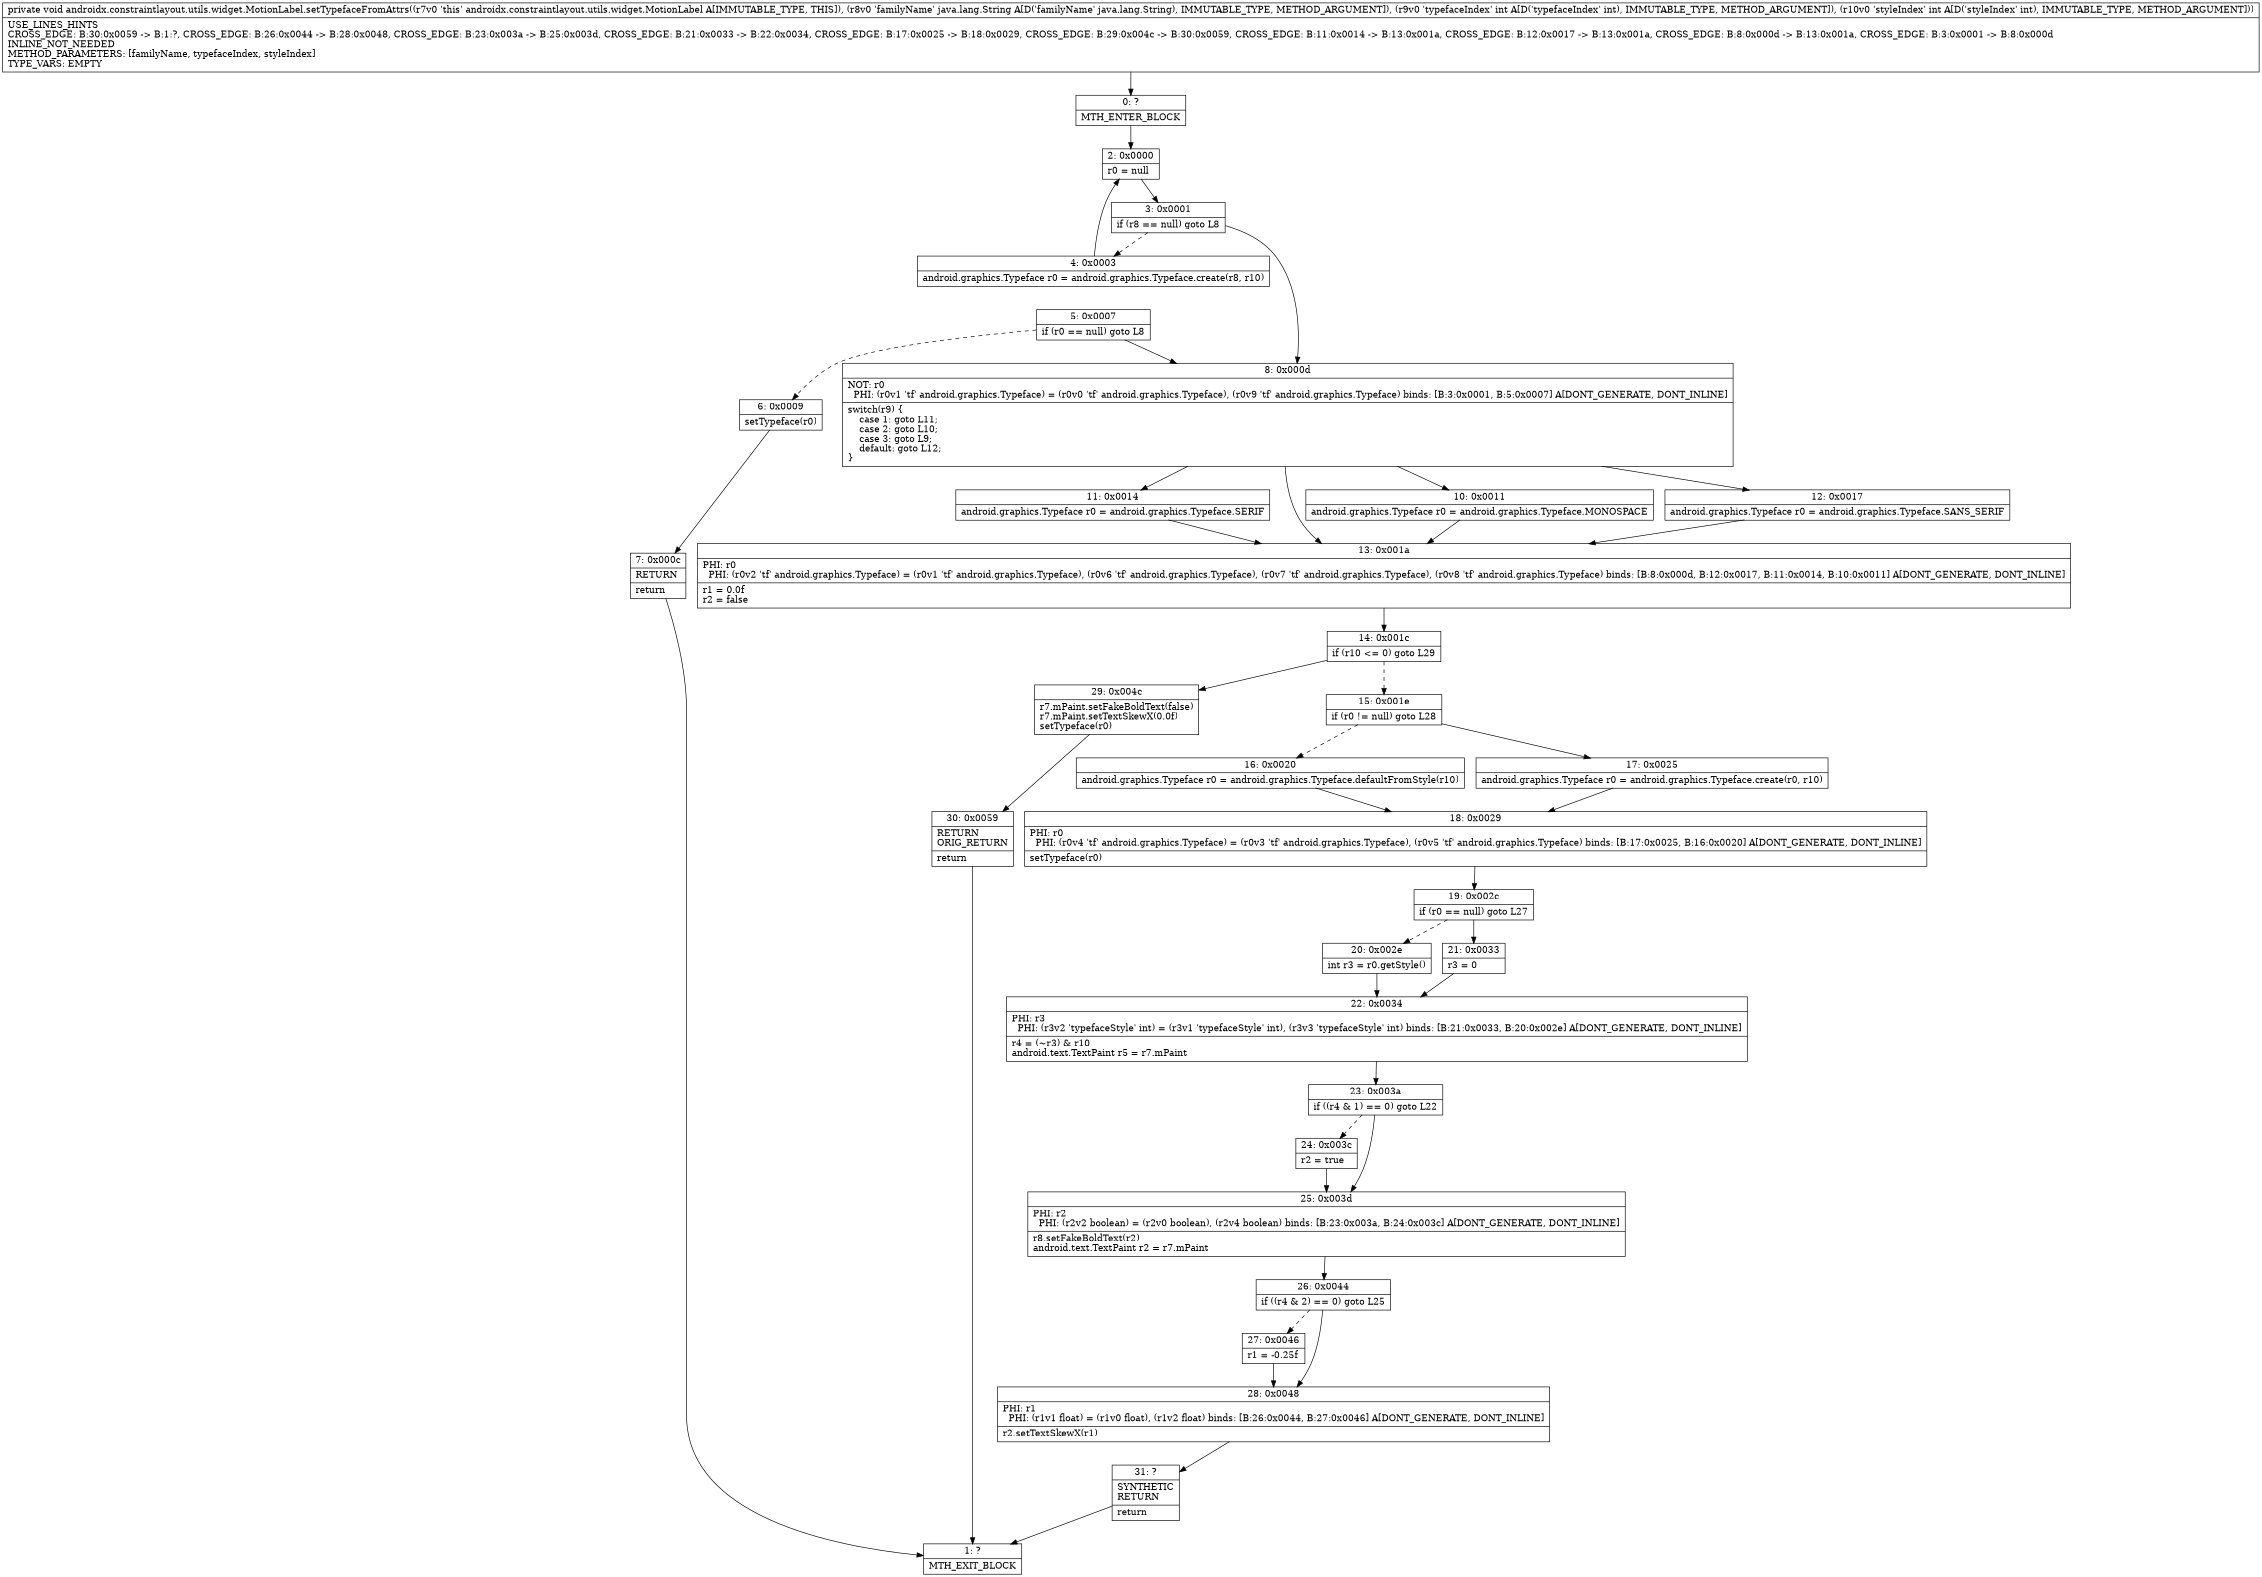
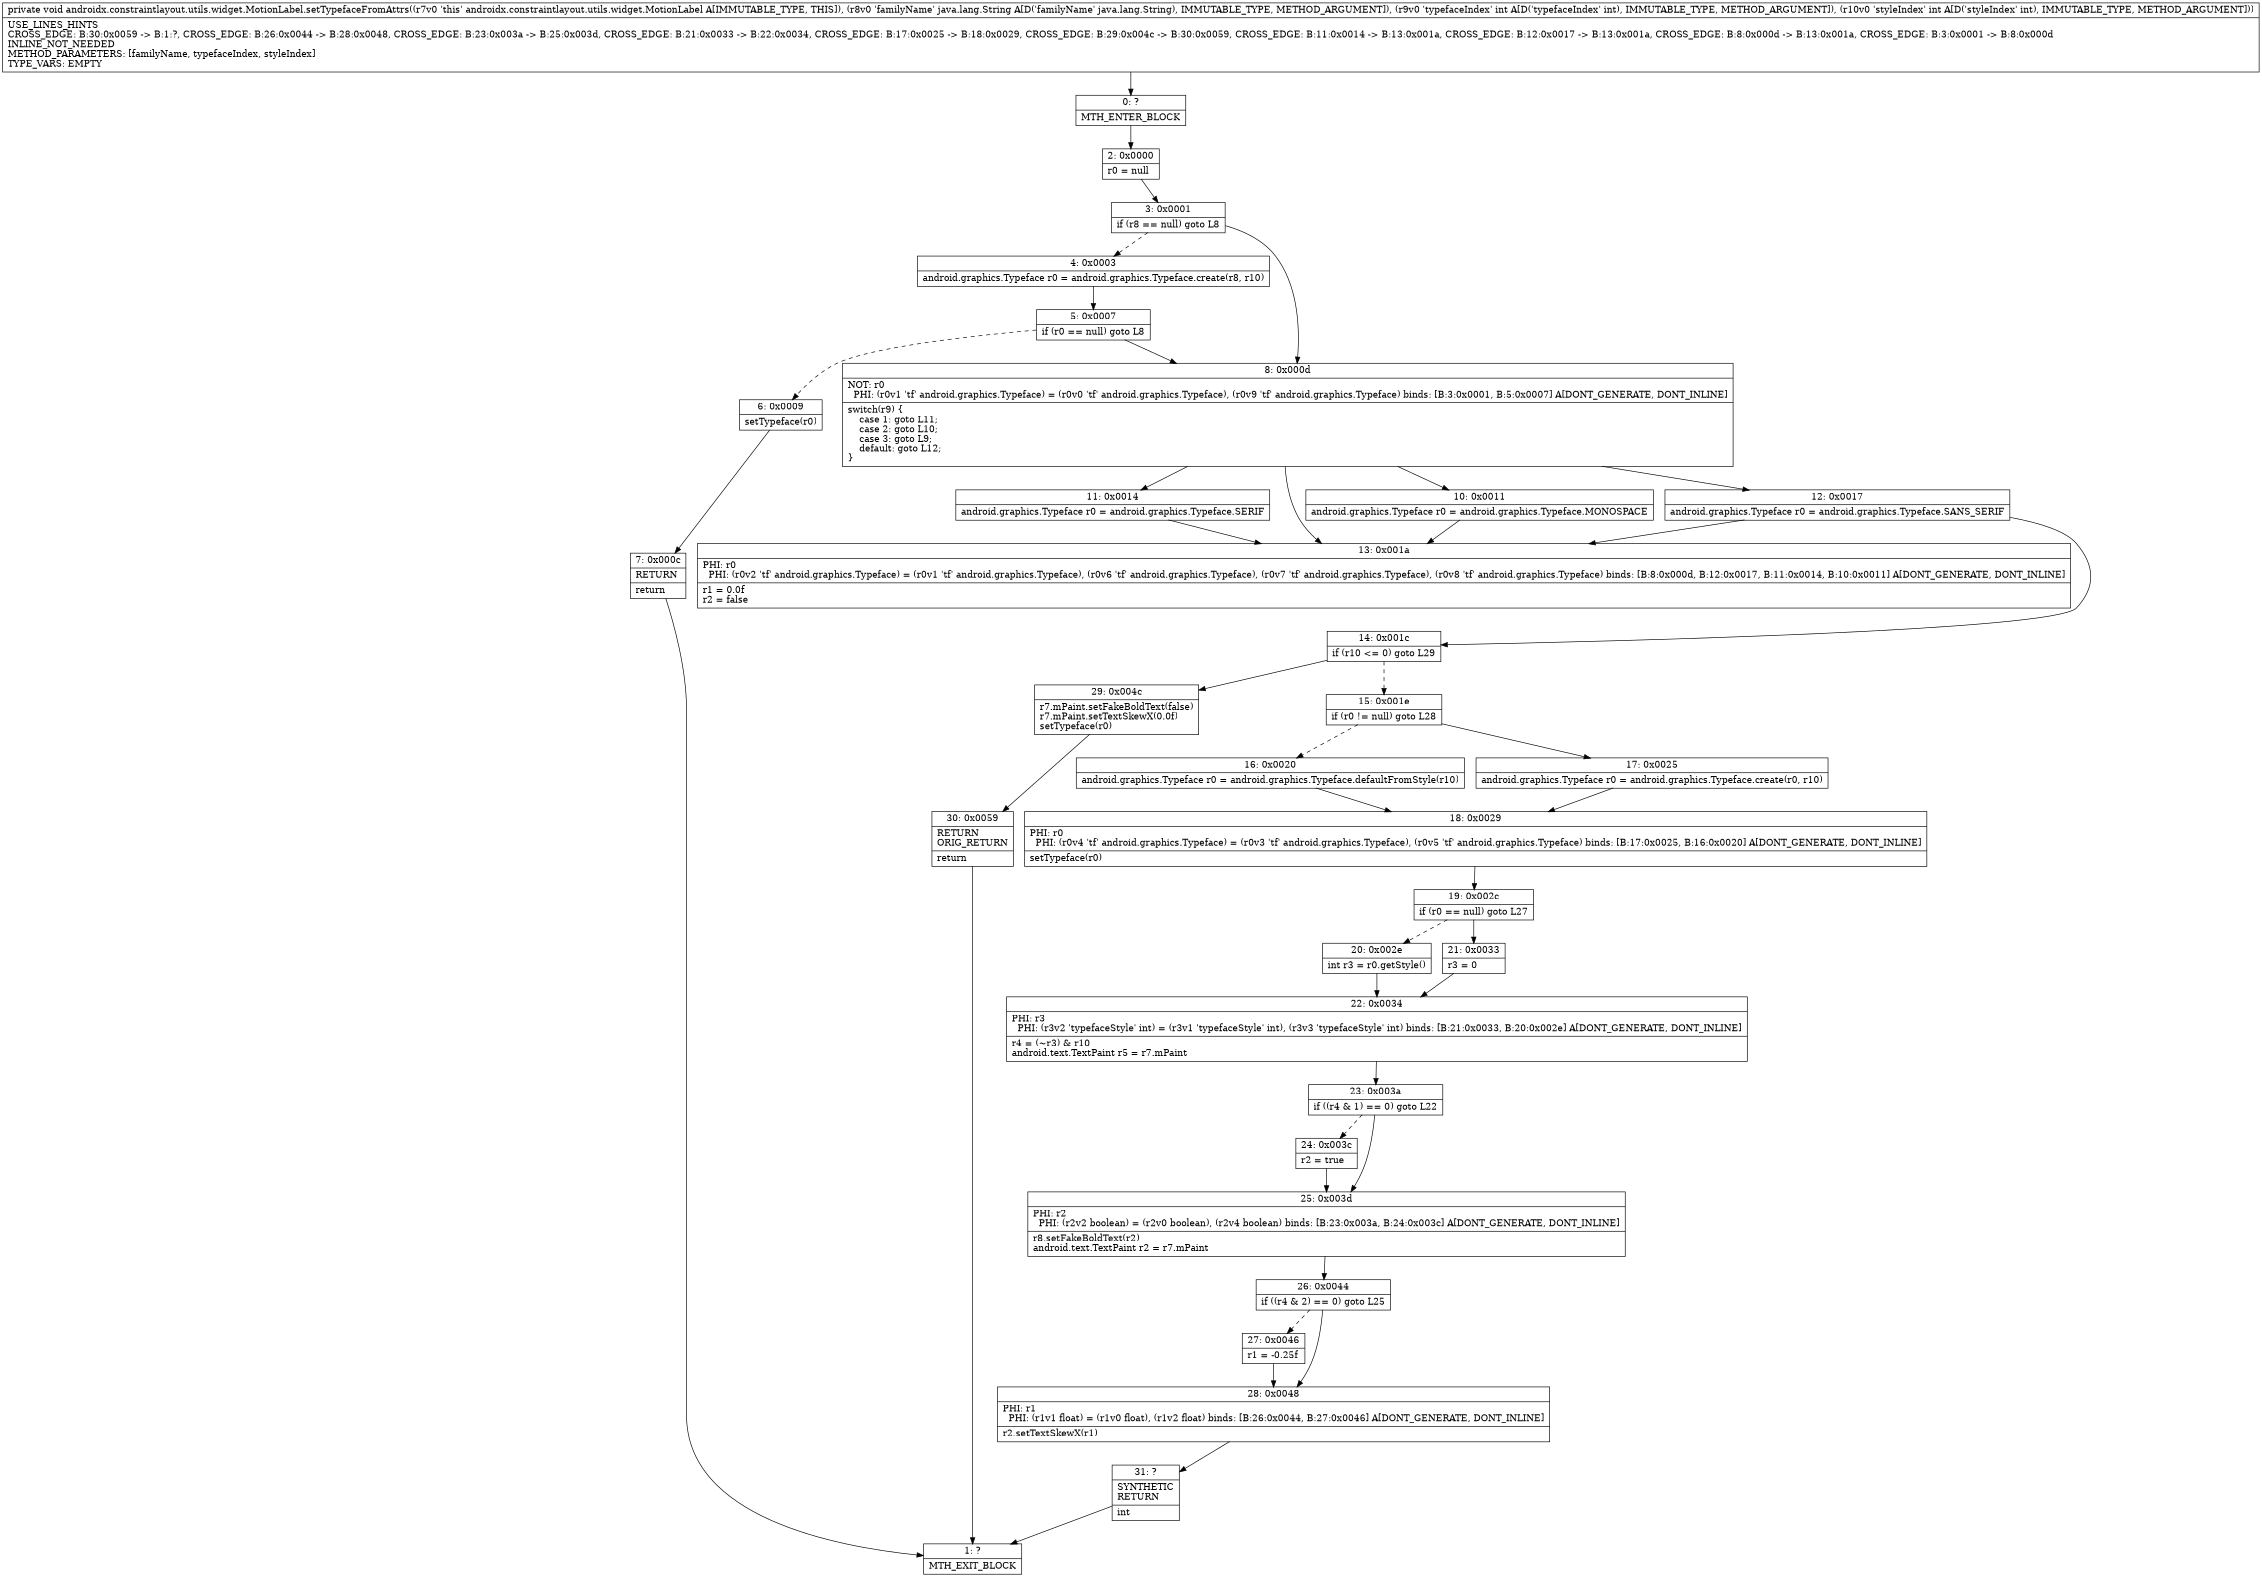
edge "4: 0x0003" -> "2: 0x0000": now "4: 0x0003" -> "5: 0x0007"
edge "13: 0x001a" -> "14: 0x001c": now "12: 0x0017" -> "14: 0x001c"
node "31: ?": text "return" -> "int"
